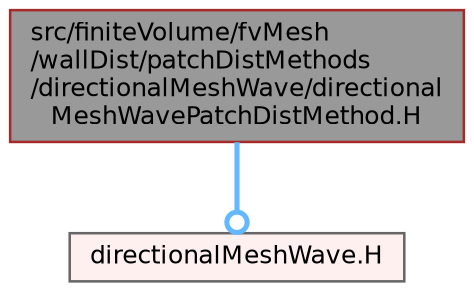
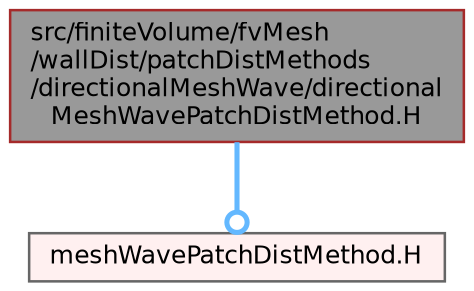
node "directionalMeshWave.H": label "directionalMeshWave.H" -> "meshWavePatchDistMethod.H"
